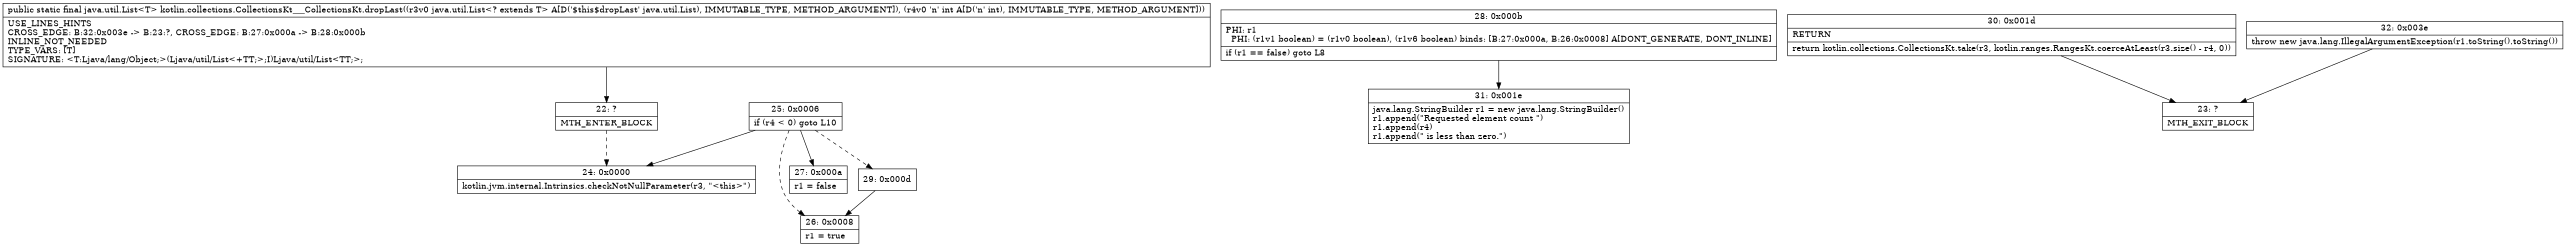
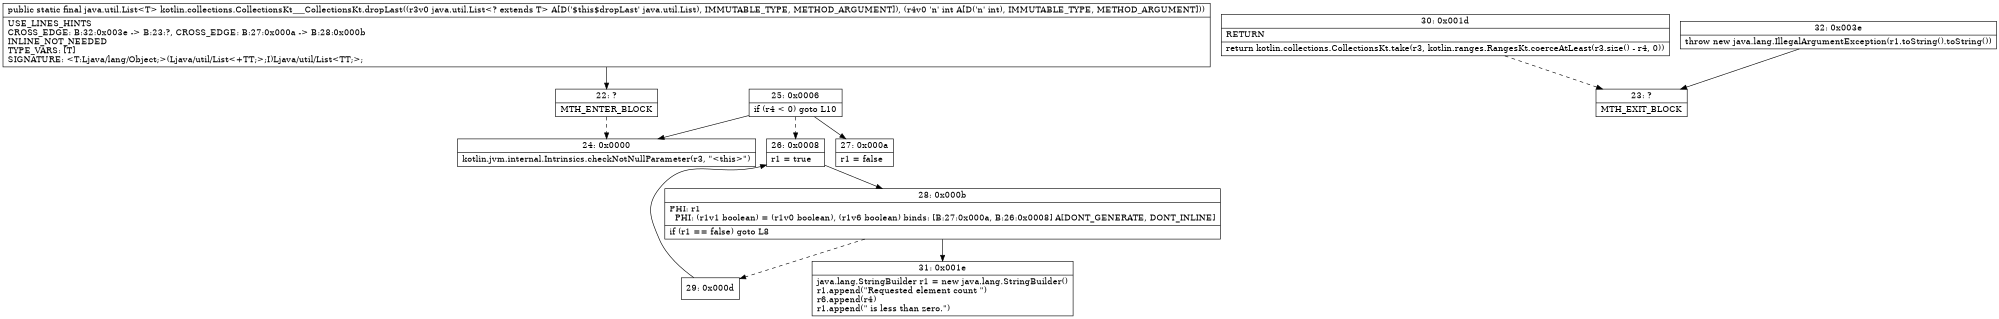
edge "30: 0x001d" -> "23: ?": style solid -> dashed
node "31: 0x001e": text "r1.append(r4)" -> "r6.append(r4)"
edge "25: 0x0006" -> "29: 0x000d": now "28: 0x000b" -> "29: 0x000d"
edge "26: 0x0008" -> "28: 0x000b": added
